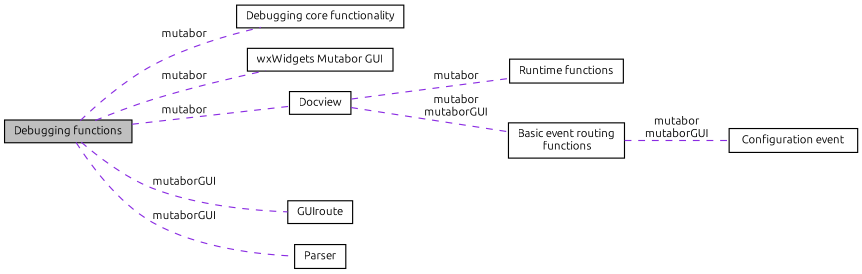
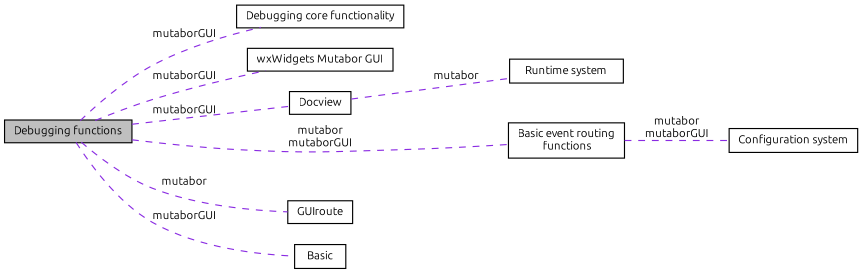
edge "Debugging core functionality" -- "Debugging functions": label "mutabor" -> "mutaborGUI"
node "Runtime functions": label "Runtime functions" -> "Runtime system"
edge "wxWidgets Mutabor GUI" -- "Debugging functions": label "mutabor" -> "mutaborGUI"
edge "Docview" -- "Debugging functions": label "mutabor" -> "mutaborGUI"
edge "Docview" -- "Basic event routing functions": now "Debugging functions" -- "Basic event routing functions"
node "Configuration event": label "Configuration event" -> "Configuration system"
edge "Debugging functions" -- "GUIroute": label "mutaborGUI" -> "mutabor"
node "Parser": label "Parser" -> "Basic"
